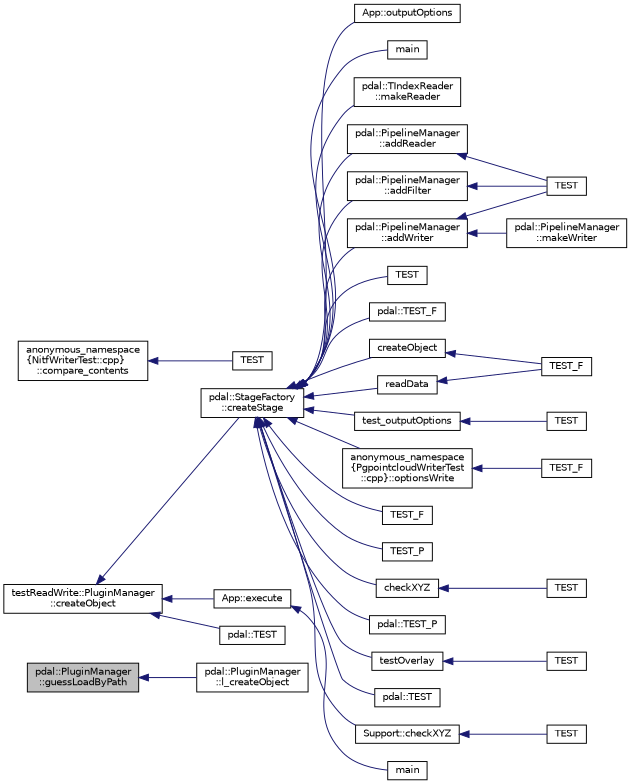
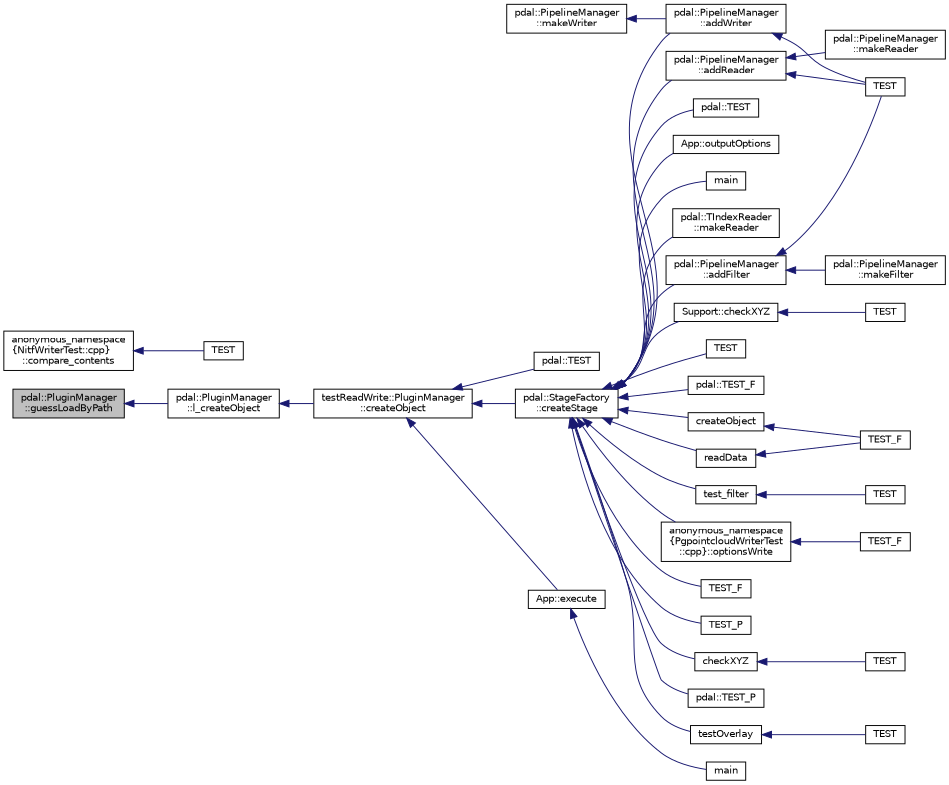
node "pdal::PipelineManager ::makeReader": added
edge "pdal::PipelineManager ::makeWriter" -> "pdal::PipelineManager ::addWriter": reversed
node "pdal::PipelineManager ::makeFilter": added
edge "testReadWrite::PluginManager ::createObject" -> "pdal::PluginManager ::l_createObject": added
node "test_outputOptions": label "test_outputOptions" -> "test_filter"
